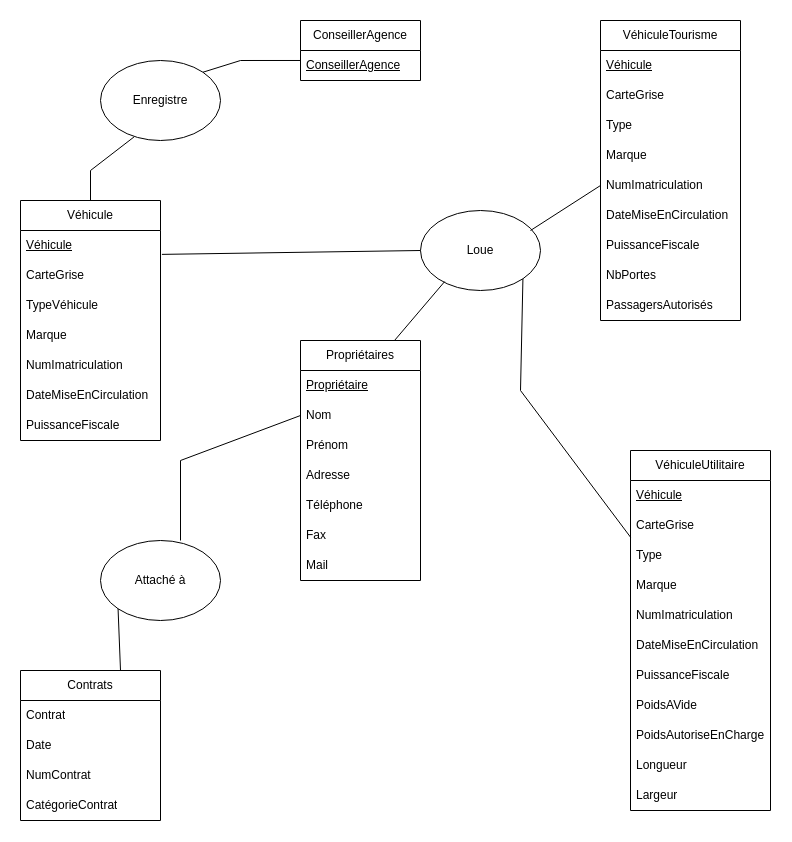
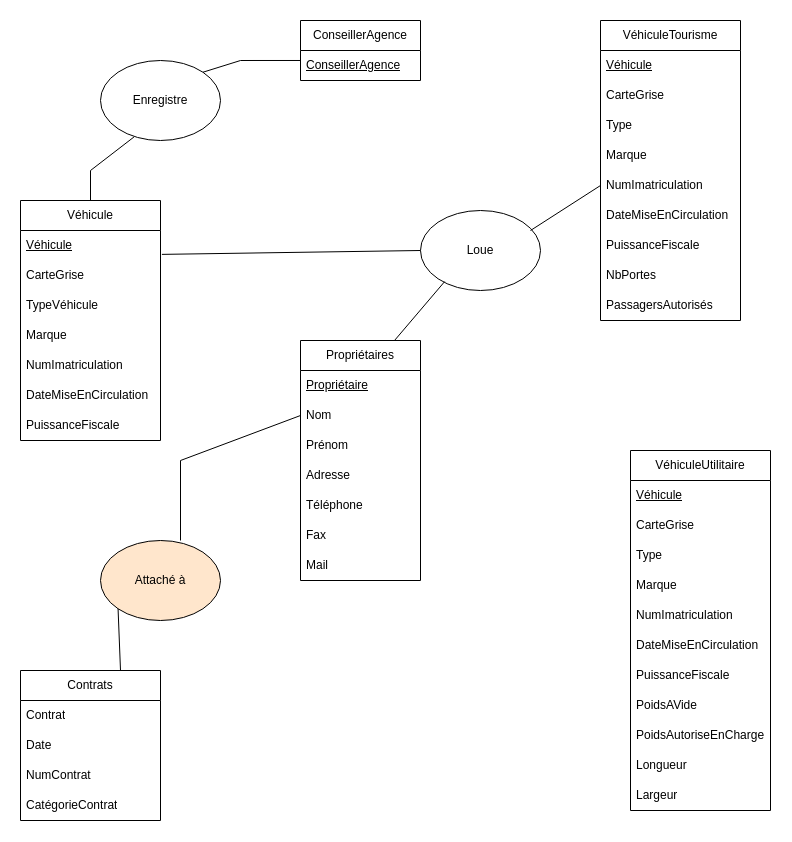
edge "Loue" -- "VéhiculeUtilitaire": removed
node "Attaché à": fillcolor #ffffff -> #ffe6cc
